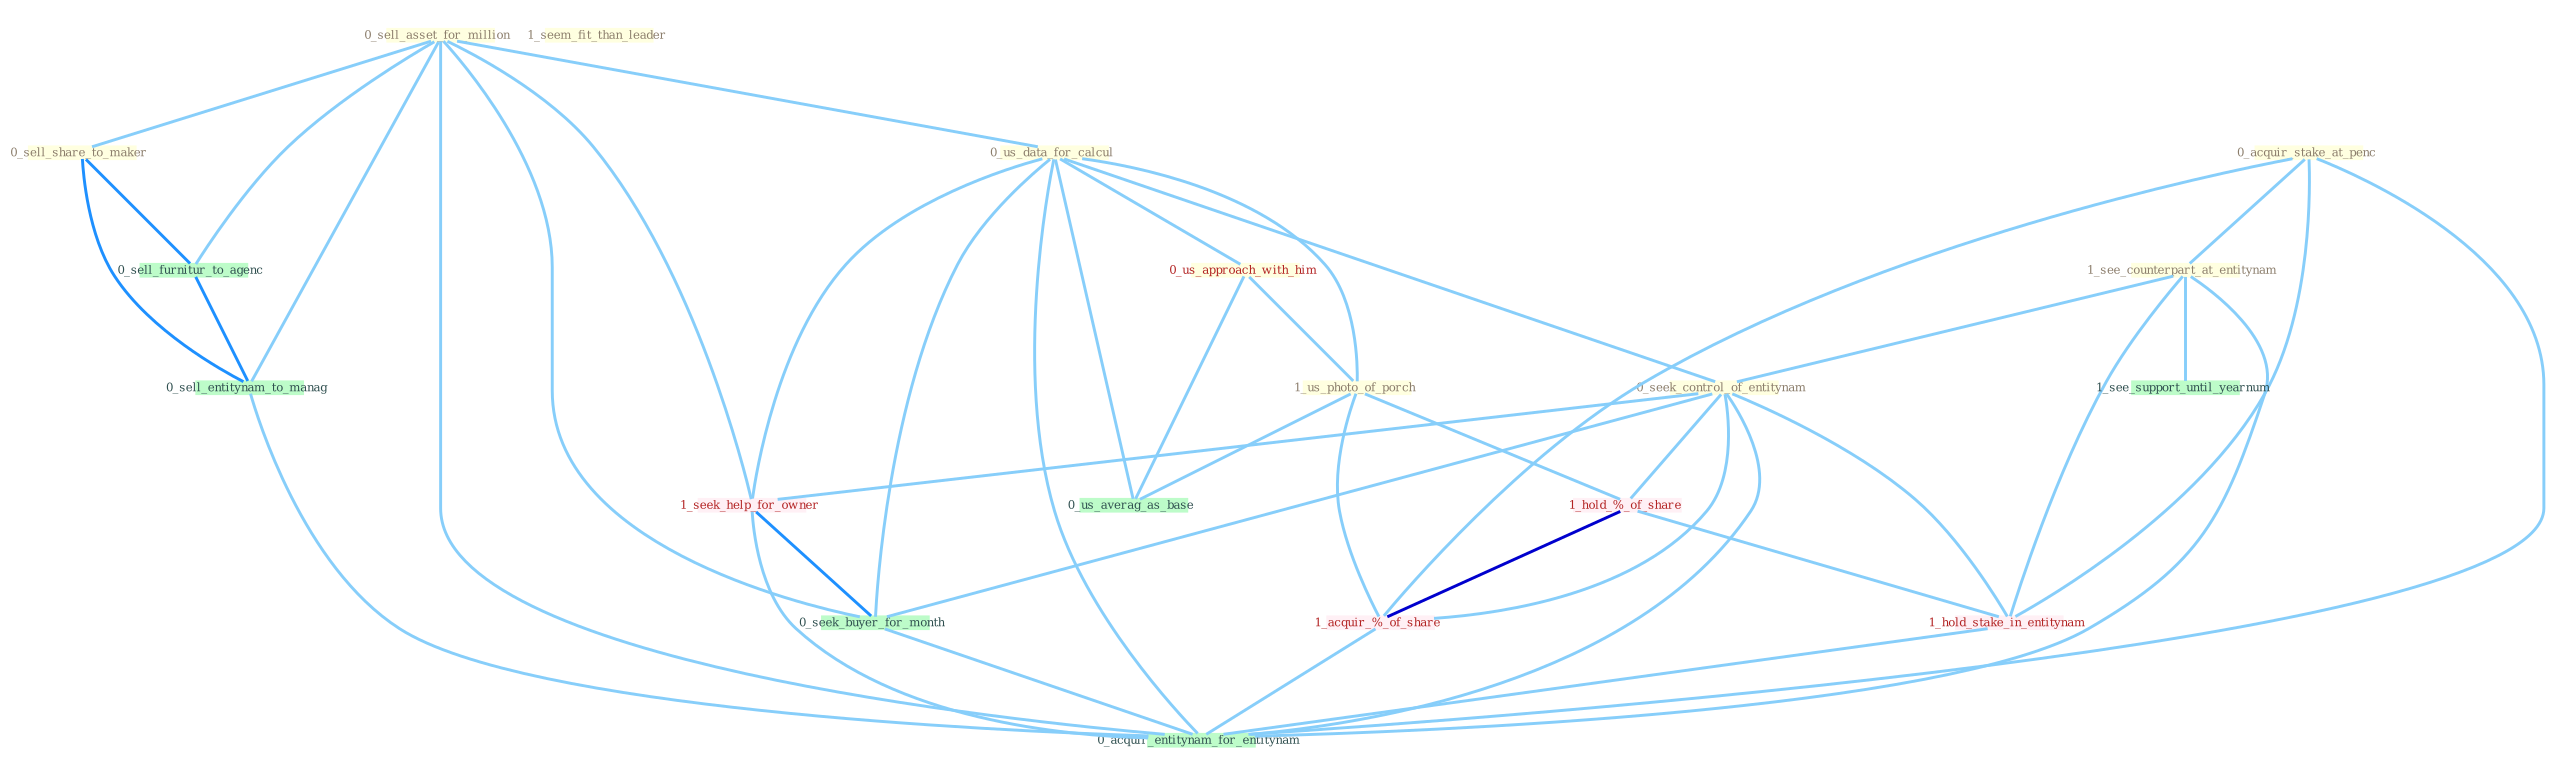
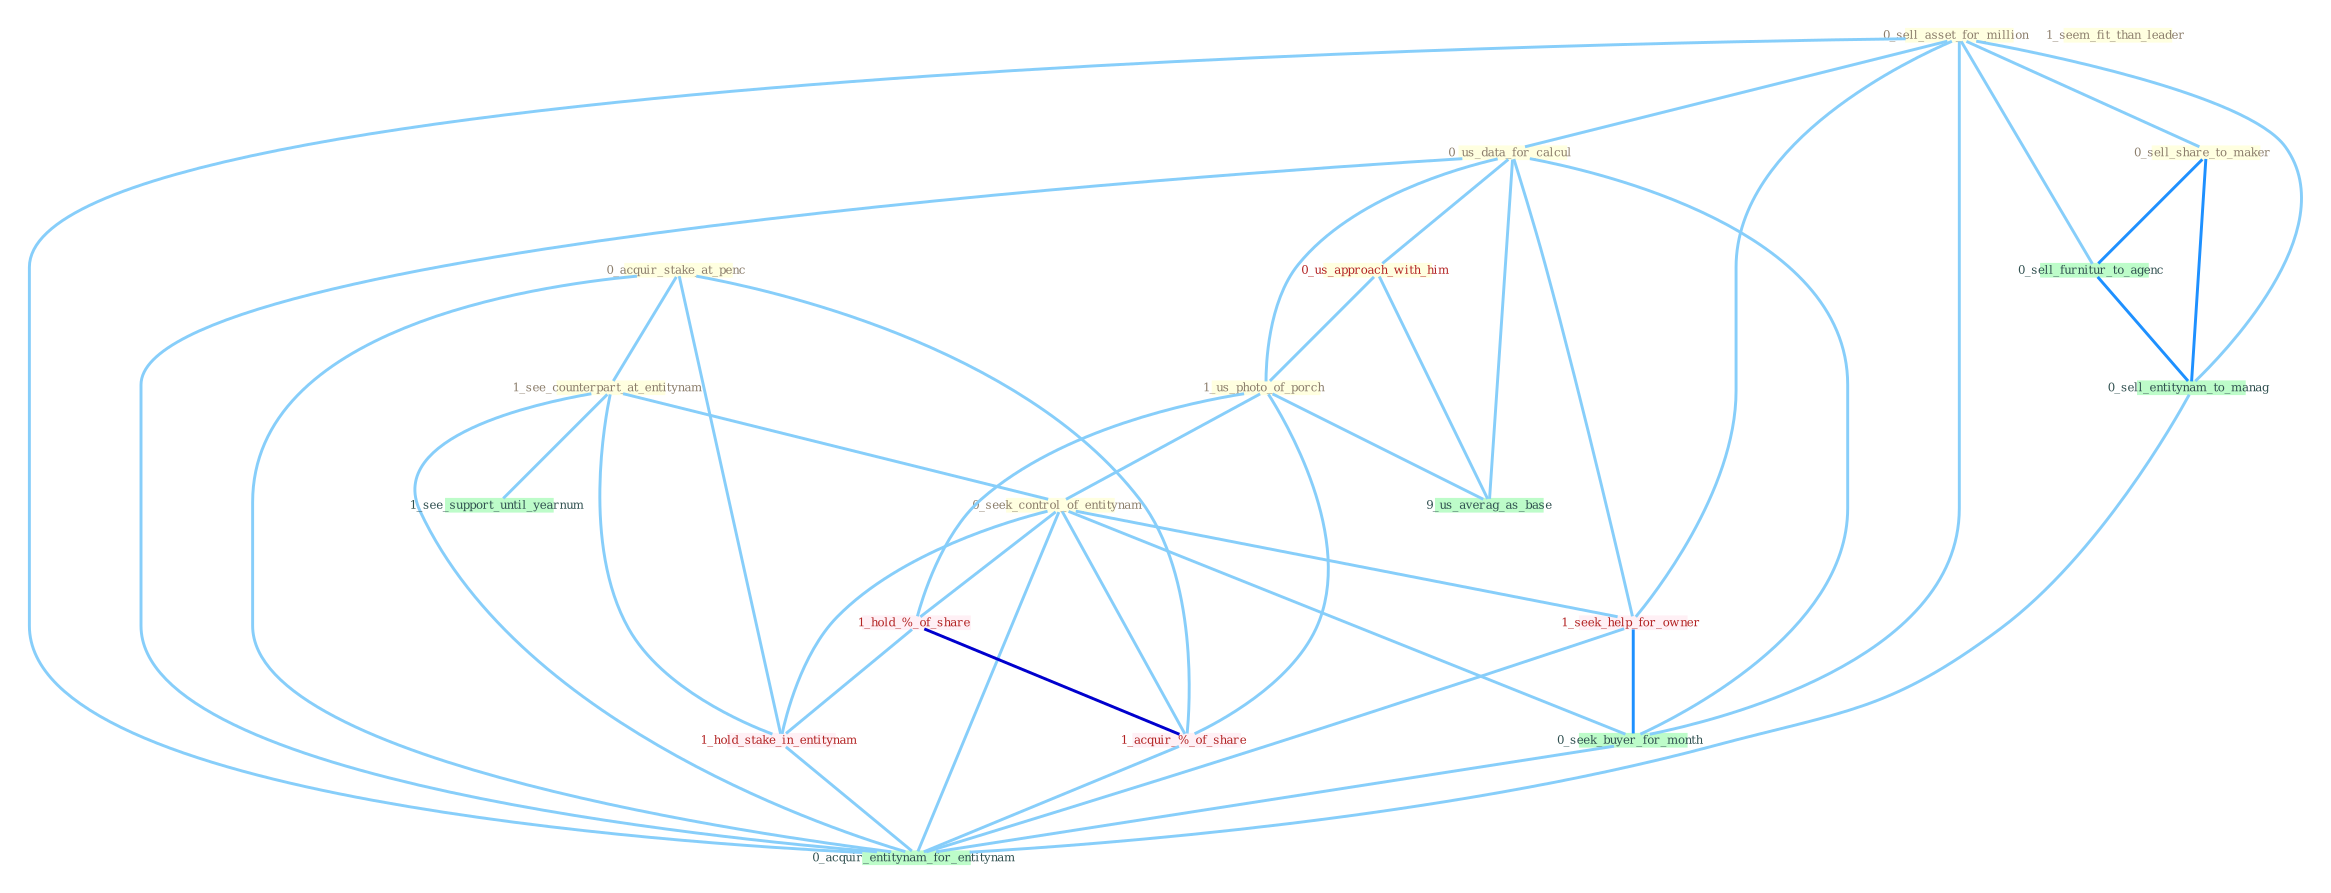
edge "0_us_data_for_calcul" -- "0_seek_control_of_entitynam": now "1_us_photo_of_porch" -- "0_seek_control_of_entitynam"
node "0_us_averag_as_base": label "0_us_averag_as_base" -> "9_us_averag_as_base"
